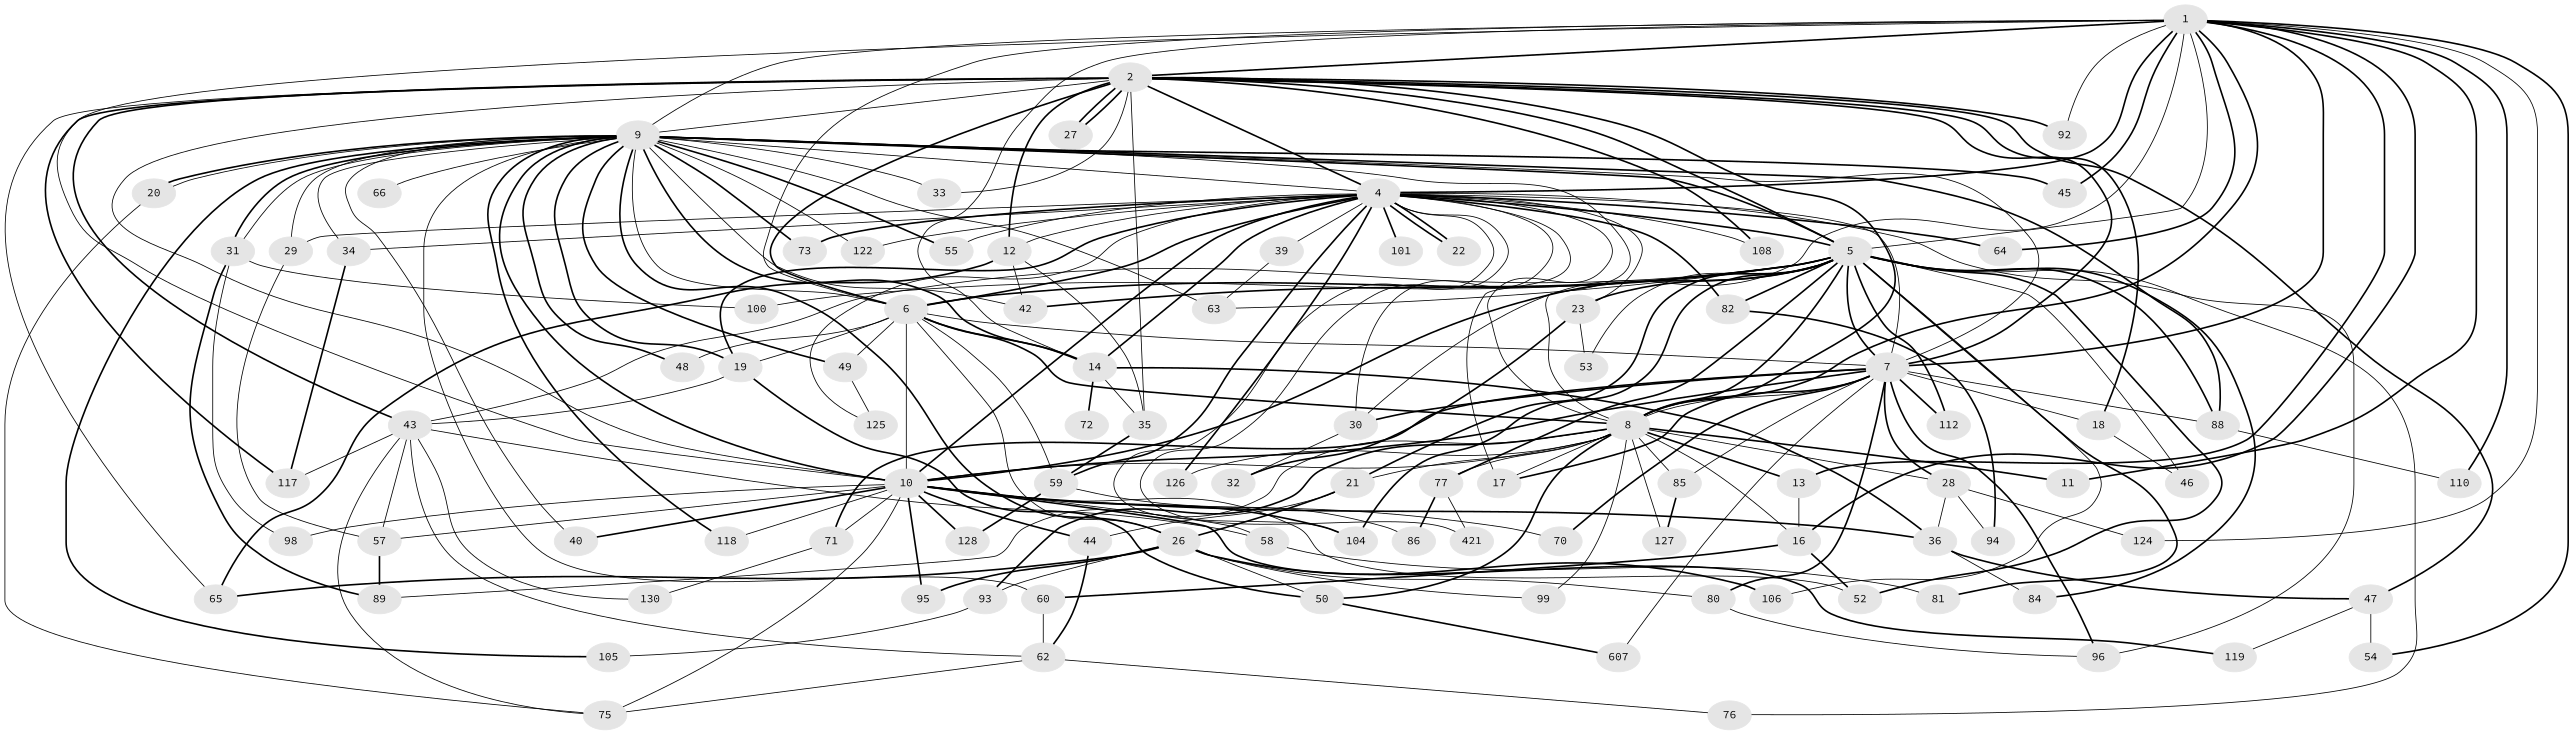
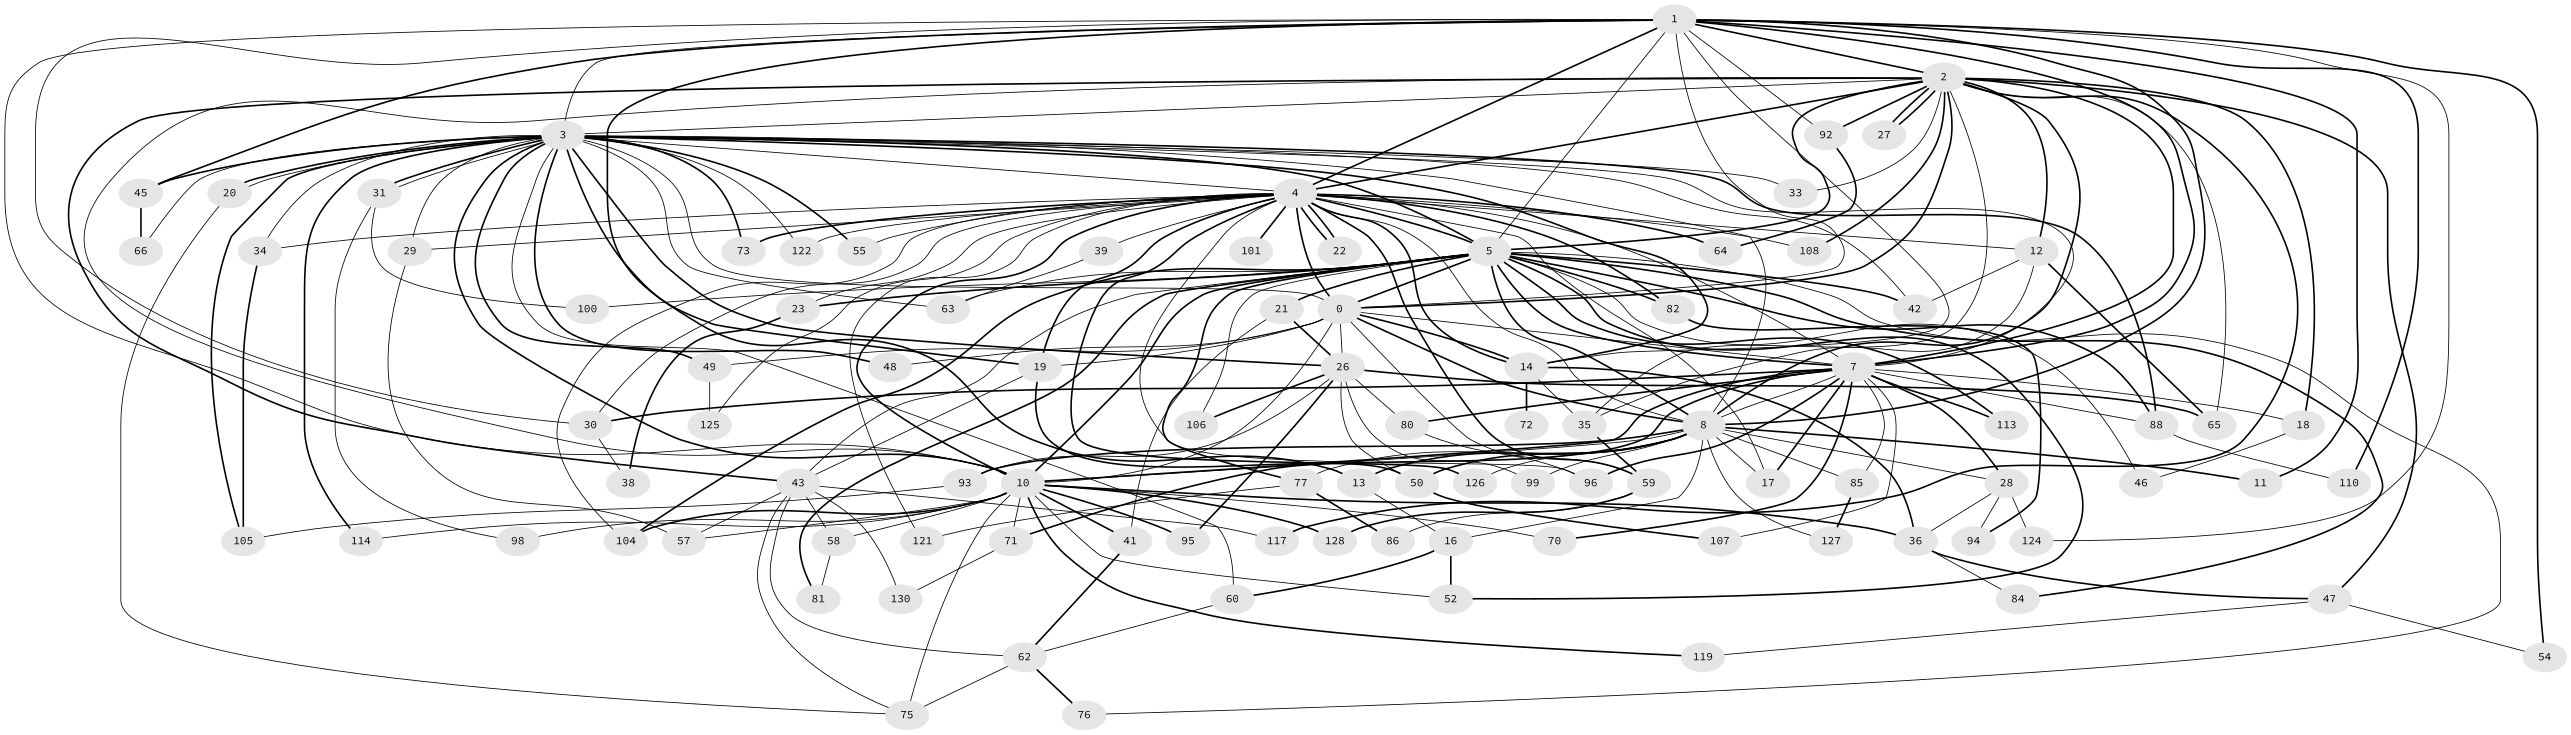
node "9": label "9" -> "3"
edge "1" -- "64": now "92" -- "64"
edge "45" -- "66": added
node "6": label "6" -> "0"
edge "34" -- "117": now "34" -- "105"
node "53": removed
edge "1" -- "16": removed
node "112": label "112" -> "113"
edge "8" -- "21": removed
node "32": label "32" -> "38"
node "40": removed
node "118": label "118" -> "114"
node "44": label "44" -> "41"
node "421": label "421" -> "121"
node "89": removed
node "607": label "607" -> "107"
edge "62" -- "76": style solid -> bold
